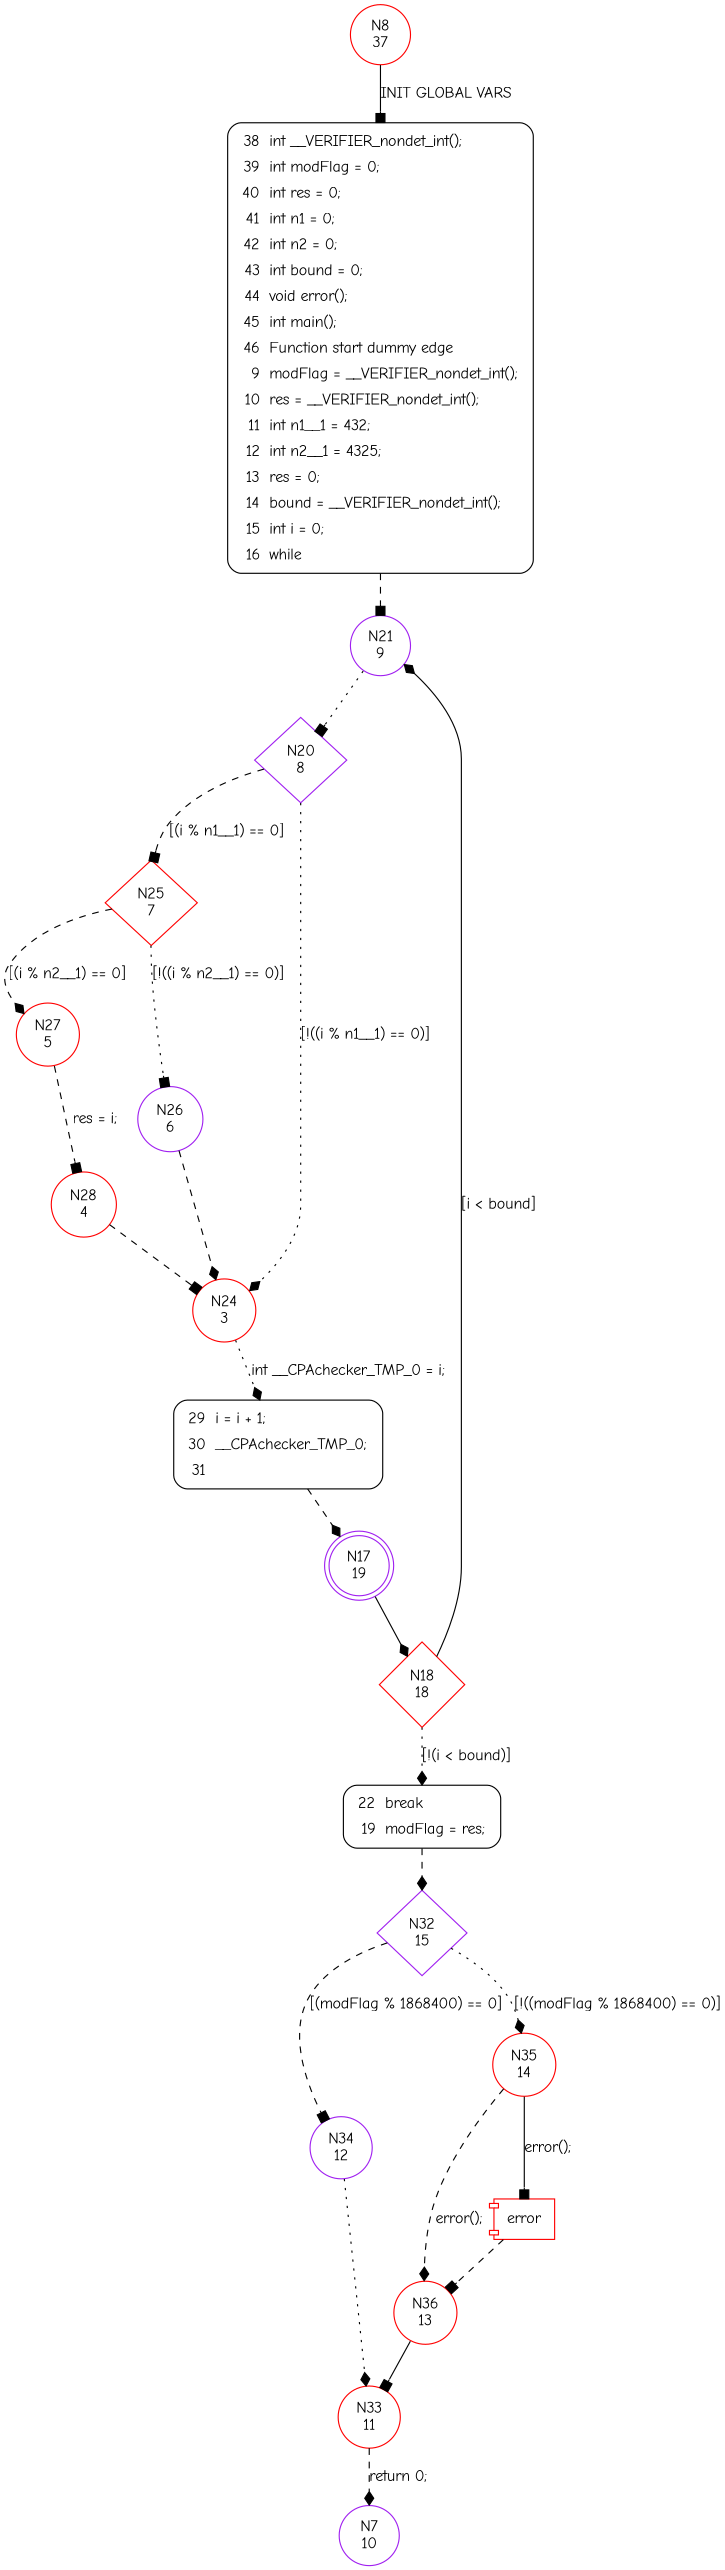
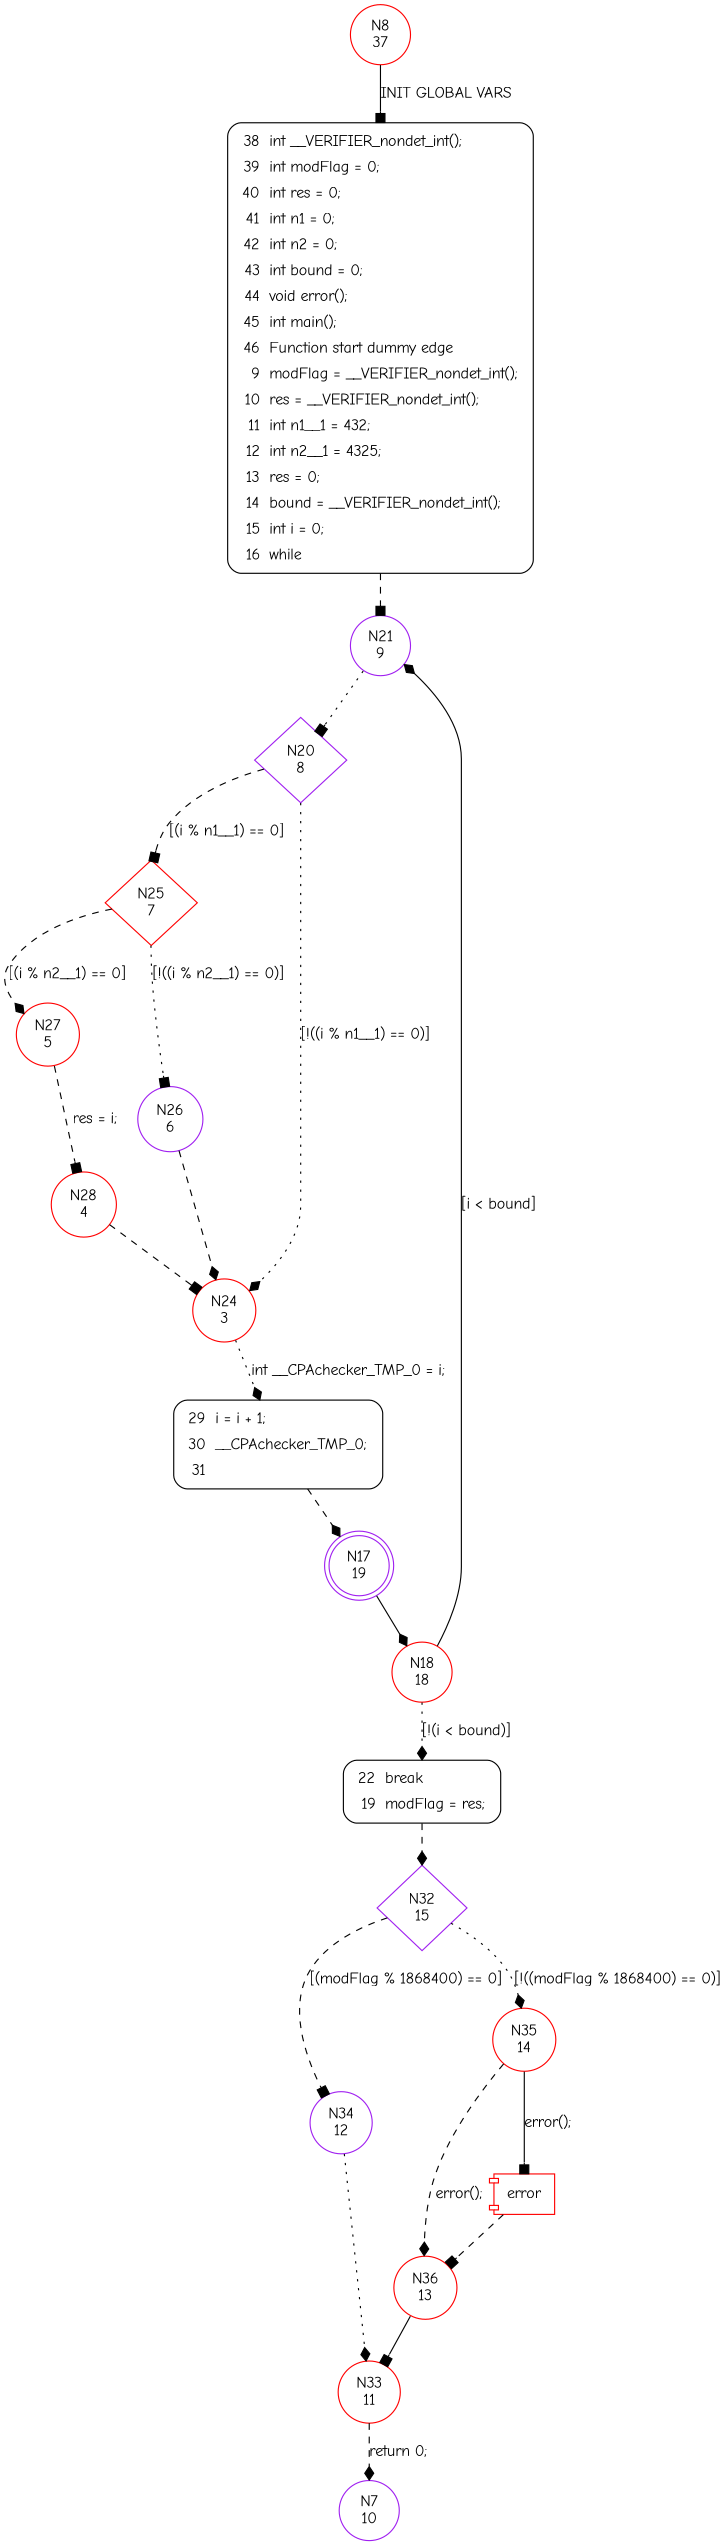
node "N18 18": shape diamond -> circle
